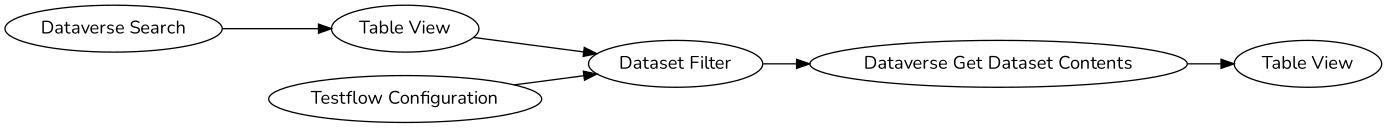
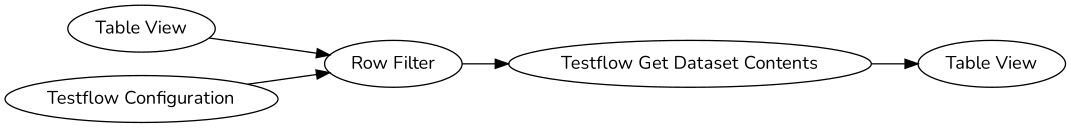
node "Dataverse Search": removed
node "Dataset Filter": label "Dataset Filter" -> "Row Filter"
node "Dataverse Get Dataset Contents": label "Dataverse Get Dataset Contents" -> "Testflow Get Dataset Contents"
